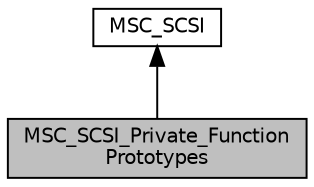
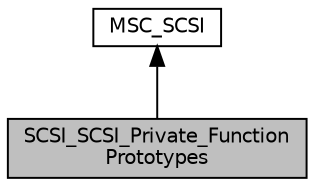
node "MSC_SCSI_Private_Function Prototypes": label "MSC_SCSI_Private_Function Prototypes" -> "SCSI_SCSI_Private_Function Prototypes"
